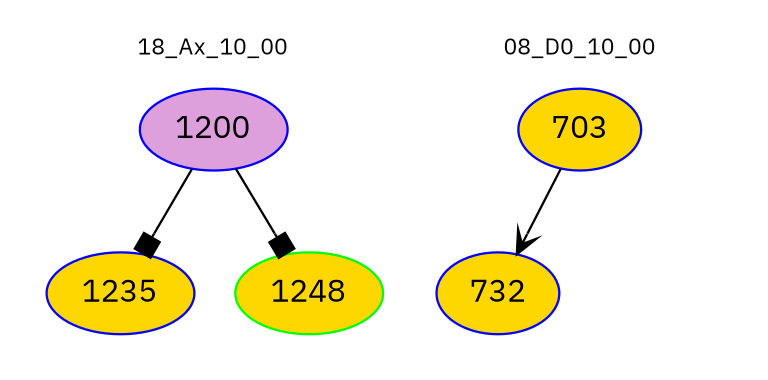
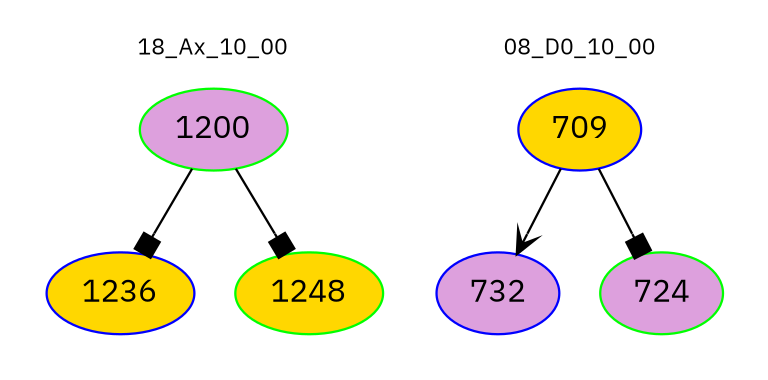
node "1200": color blue -> green
node "703": label "703" -> "709"
node "1235": label "1235" -> "1236"
node "732": fillcolor gold -> plum
node "724": added
